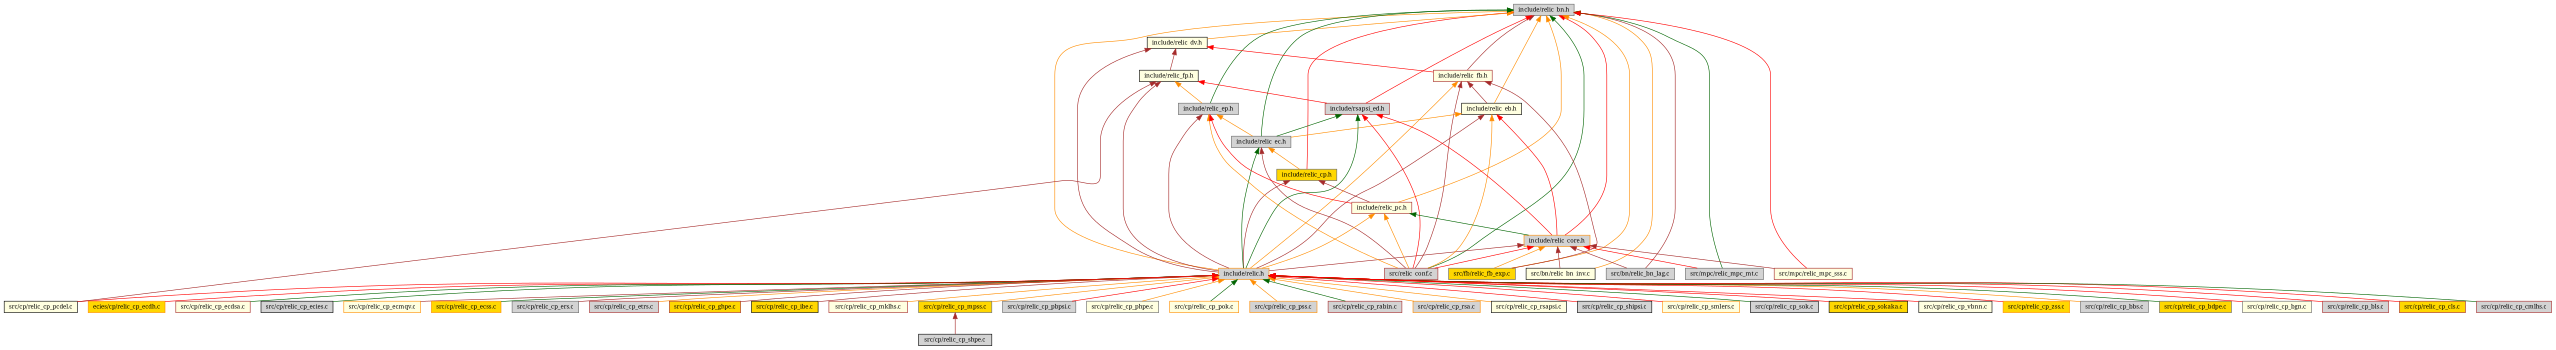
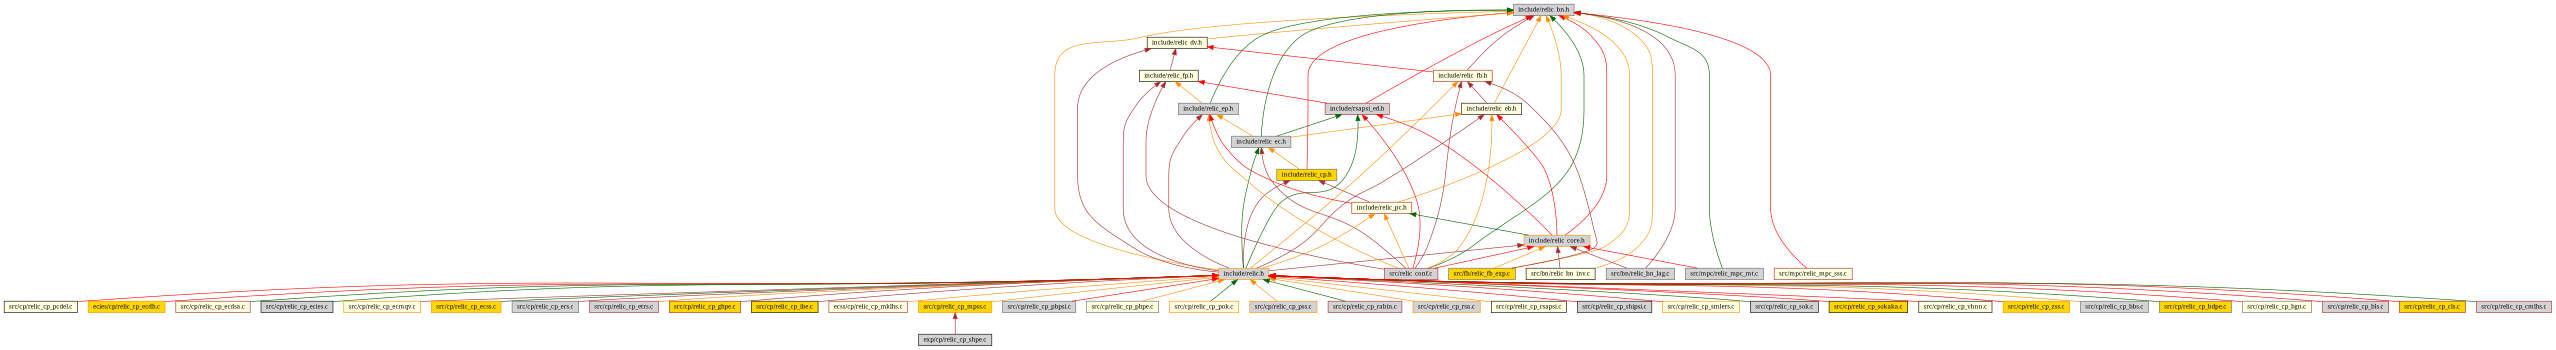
edge "src/cp/relic_cp_pcdel.c" -> "include/relic_fp.h": now "src/relic_conf.c" -> "include/relic_fp.h"
edge "src/mpc/relic_mpc_sss.c" -> "include/relic_core.h": removed
node "src/cp/relic_cp_mklhs.c": label "src/cp/relic_cp_mklhs.c" -> "ecss/cp/relic_cp_mklhs.c"
node "src/cp/relic_cp_mpss.c": color gray40 -> darkorange
node "src/cp/relic_cp_shpe.c": label "src/cp/relic_cp_shpe.c" -> "exp/cp/relic_cp_shpe.c"
